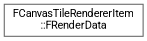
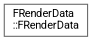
node "FCanvasTileRendererItem ::FRenderData": label "FCanvasTileRendererItem ::FRenderData" -> "FRenderData ::FRenderData"
